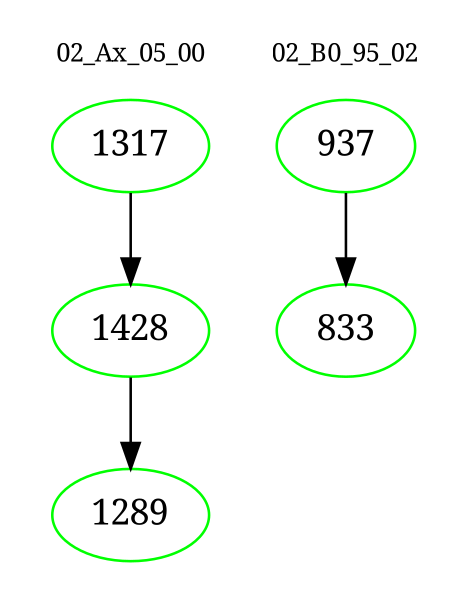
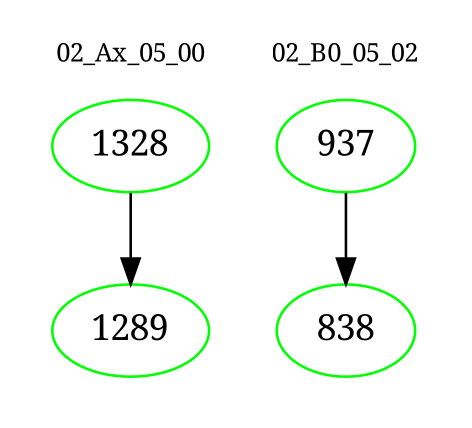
cluster "02_B0_95_02": label "02_B0_95_02" -> "02_B0_05_02"
node "1317": removed
node "1428": label "1428" -> "1328"
node "833": label "833" -> "838"
